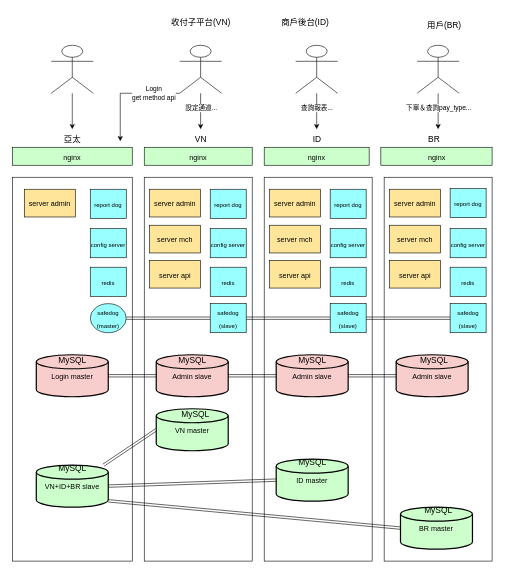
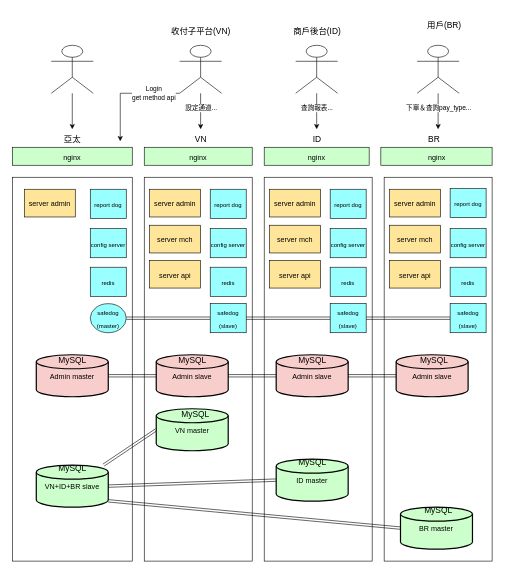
node "收付子平台(VN)": moved (201, 21) -> (201, 30)
node "商戶後台(ID)": moved (305, 21) -> (317, 30)
node "Login master": label "Login master" -> "Admin master"
